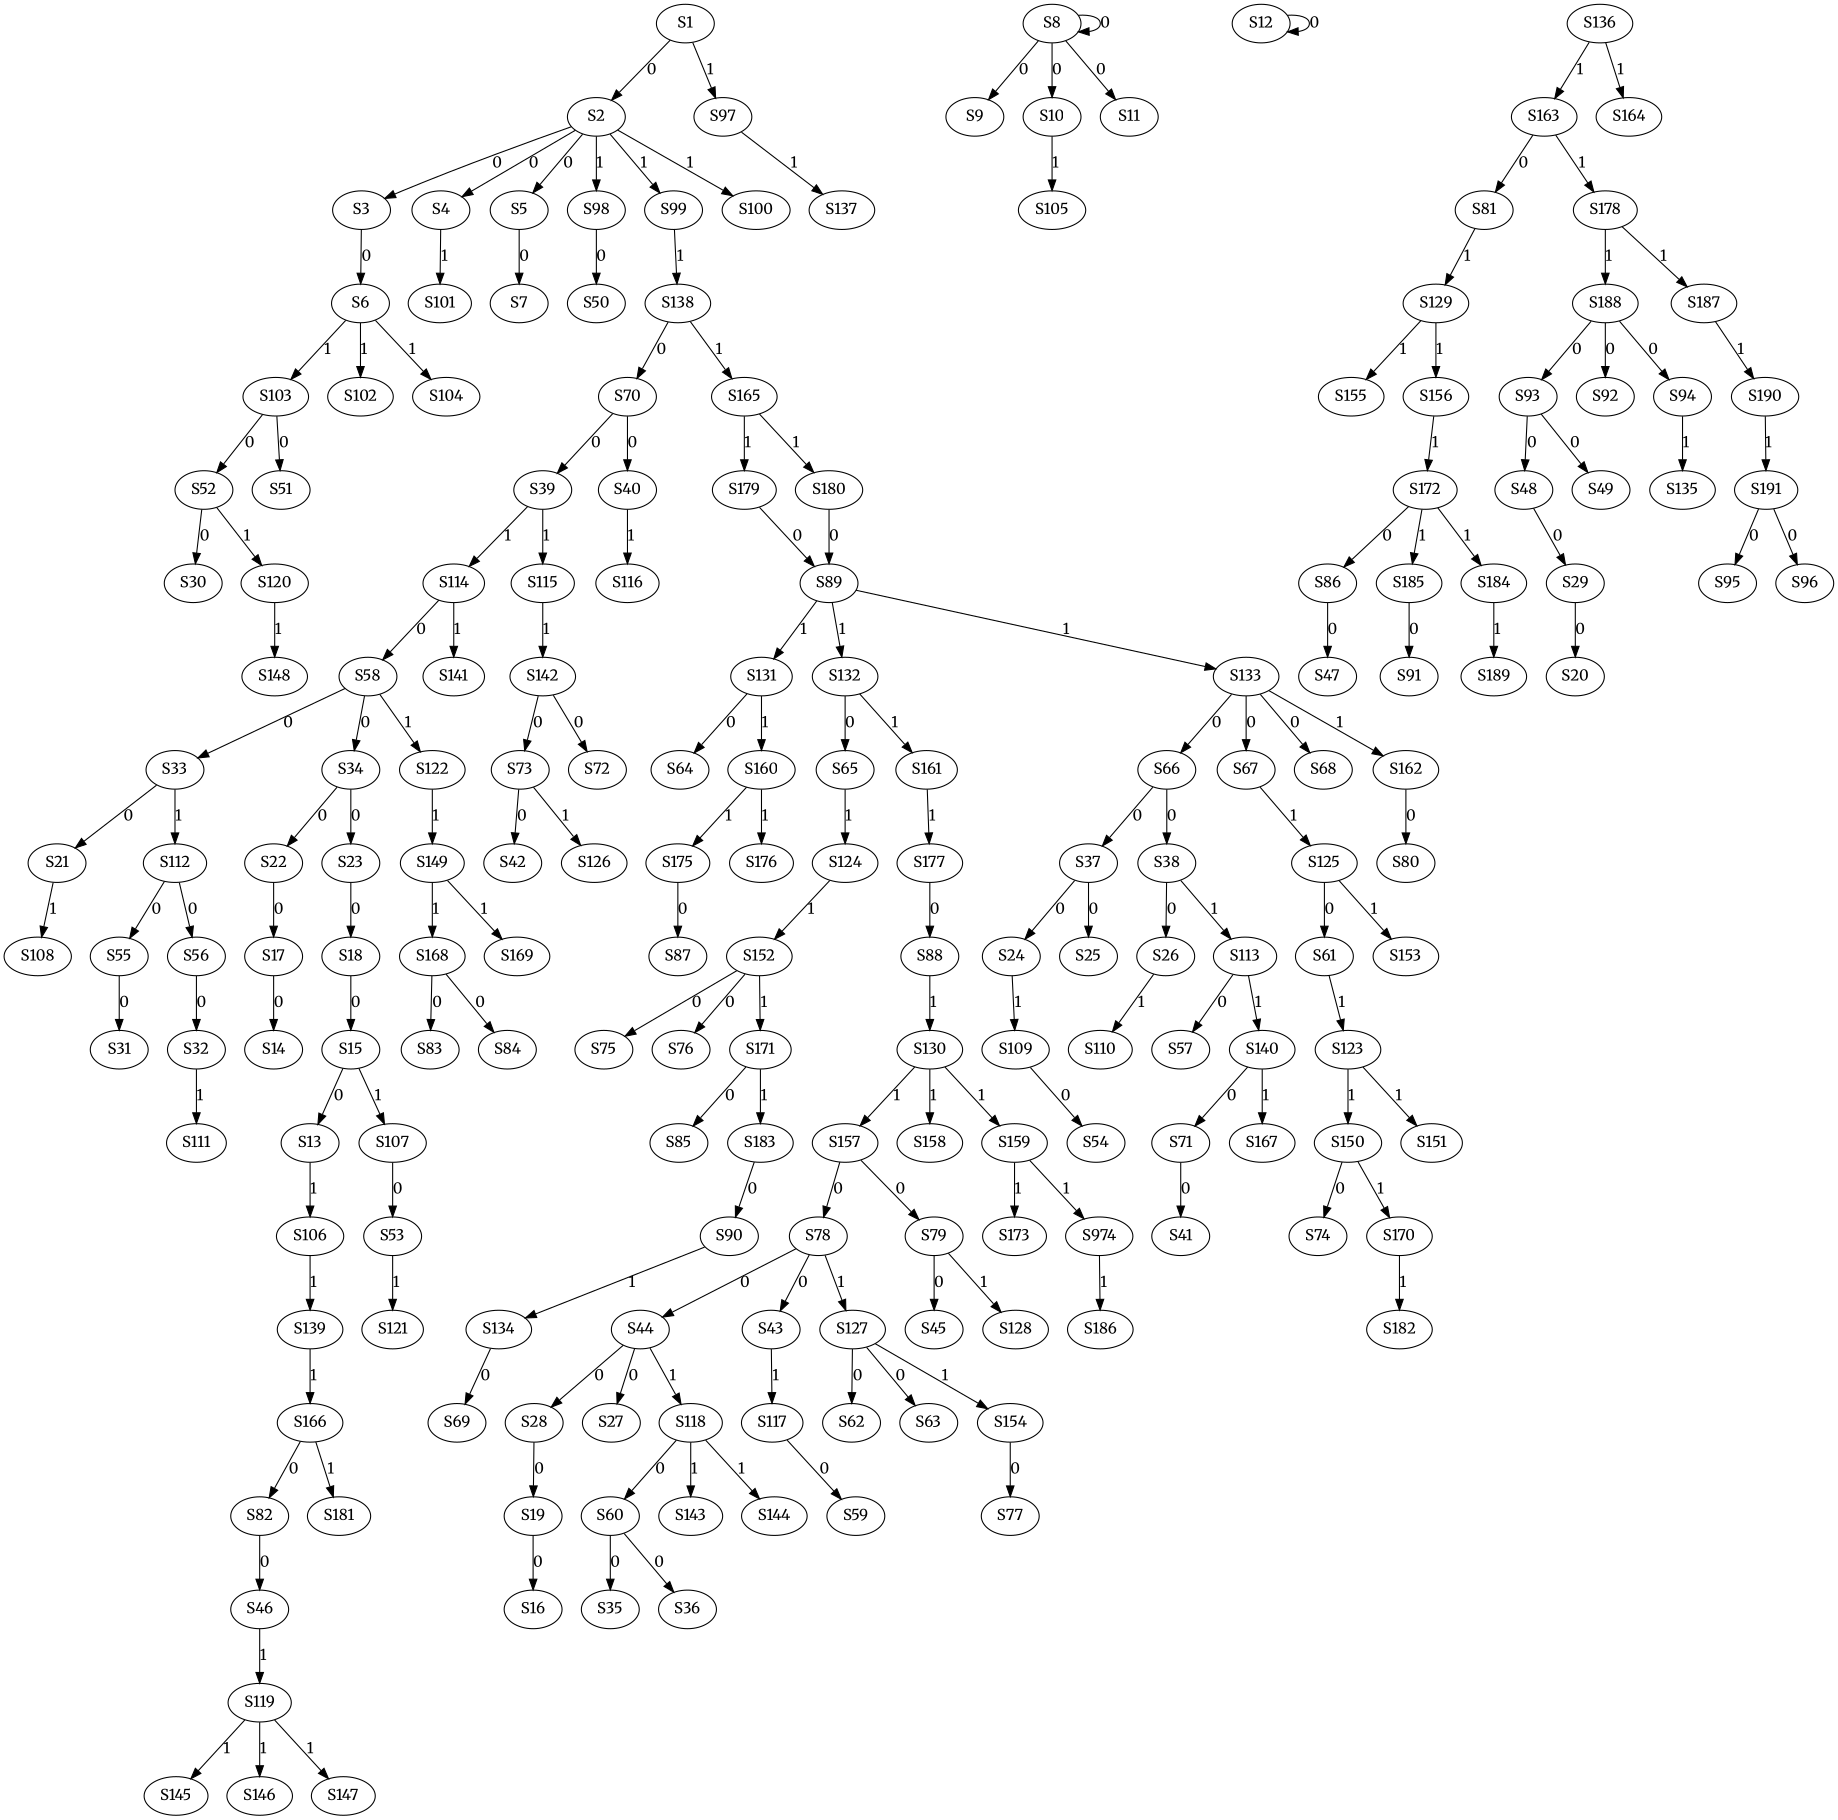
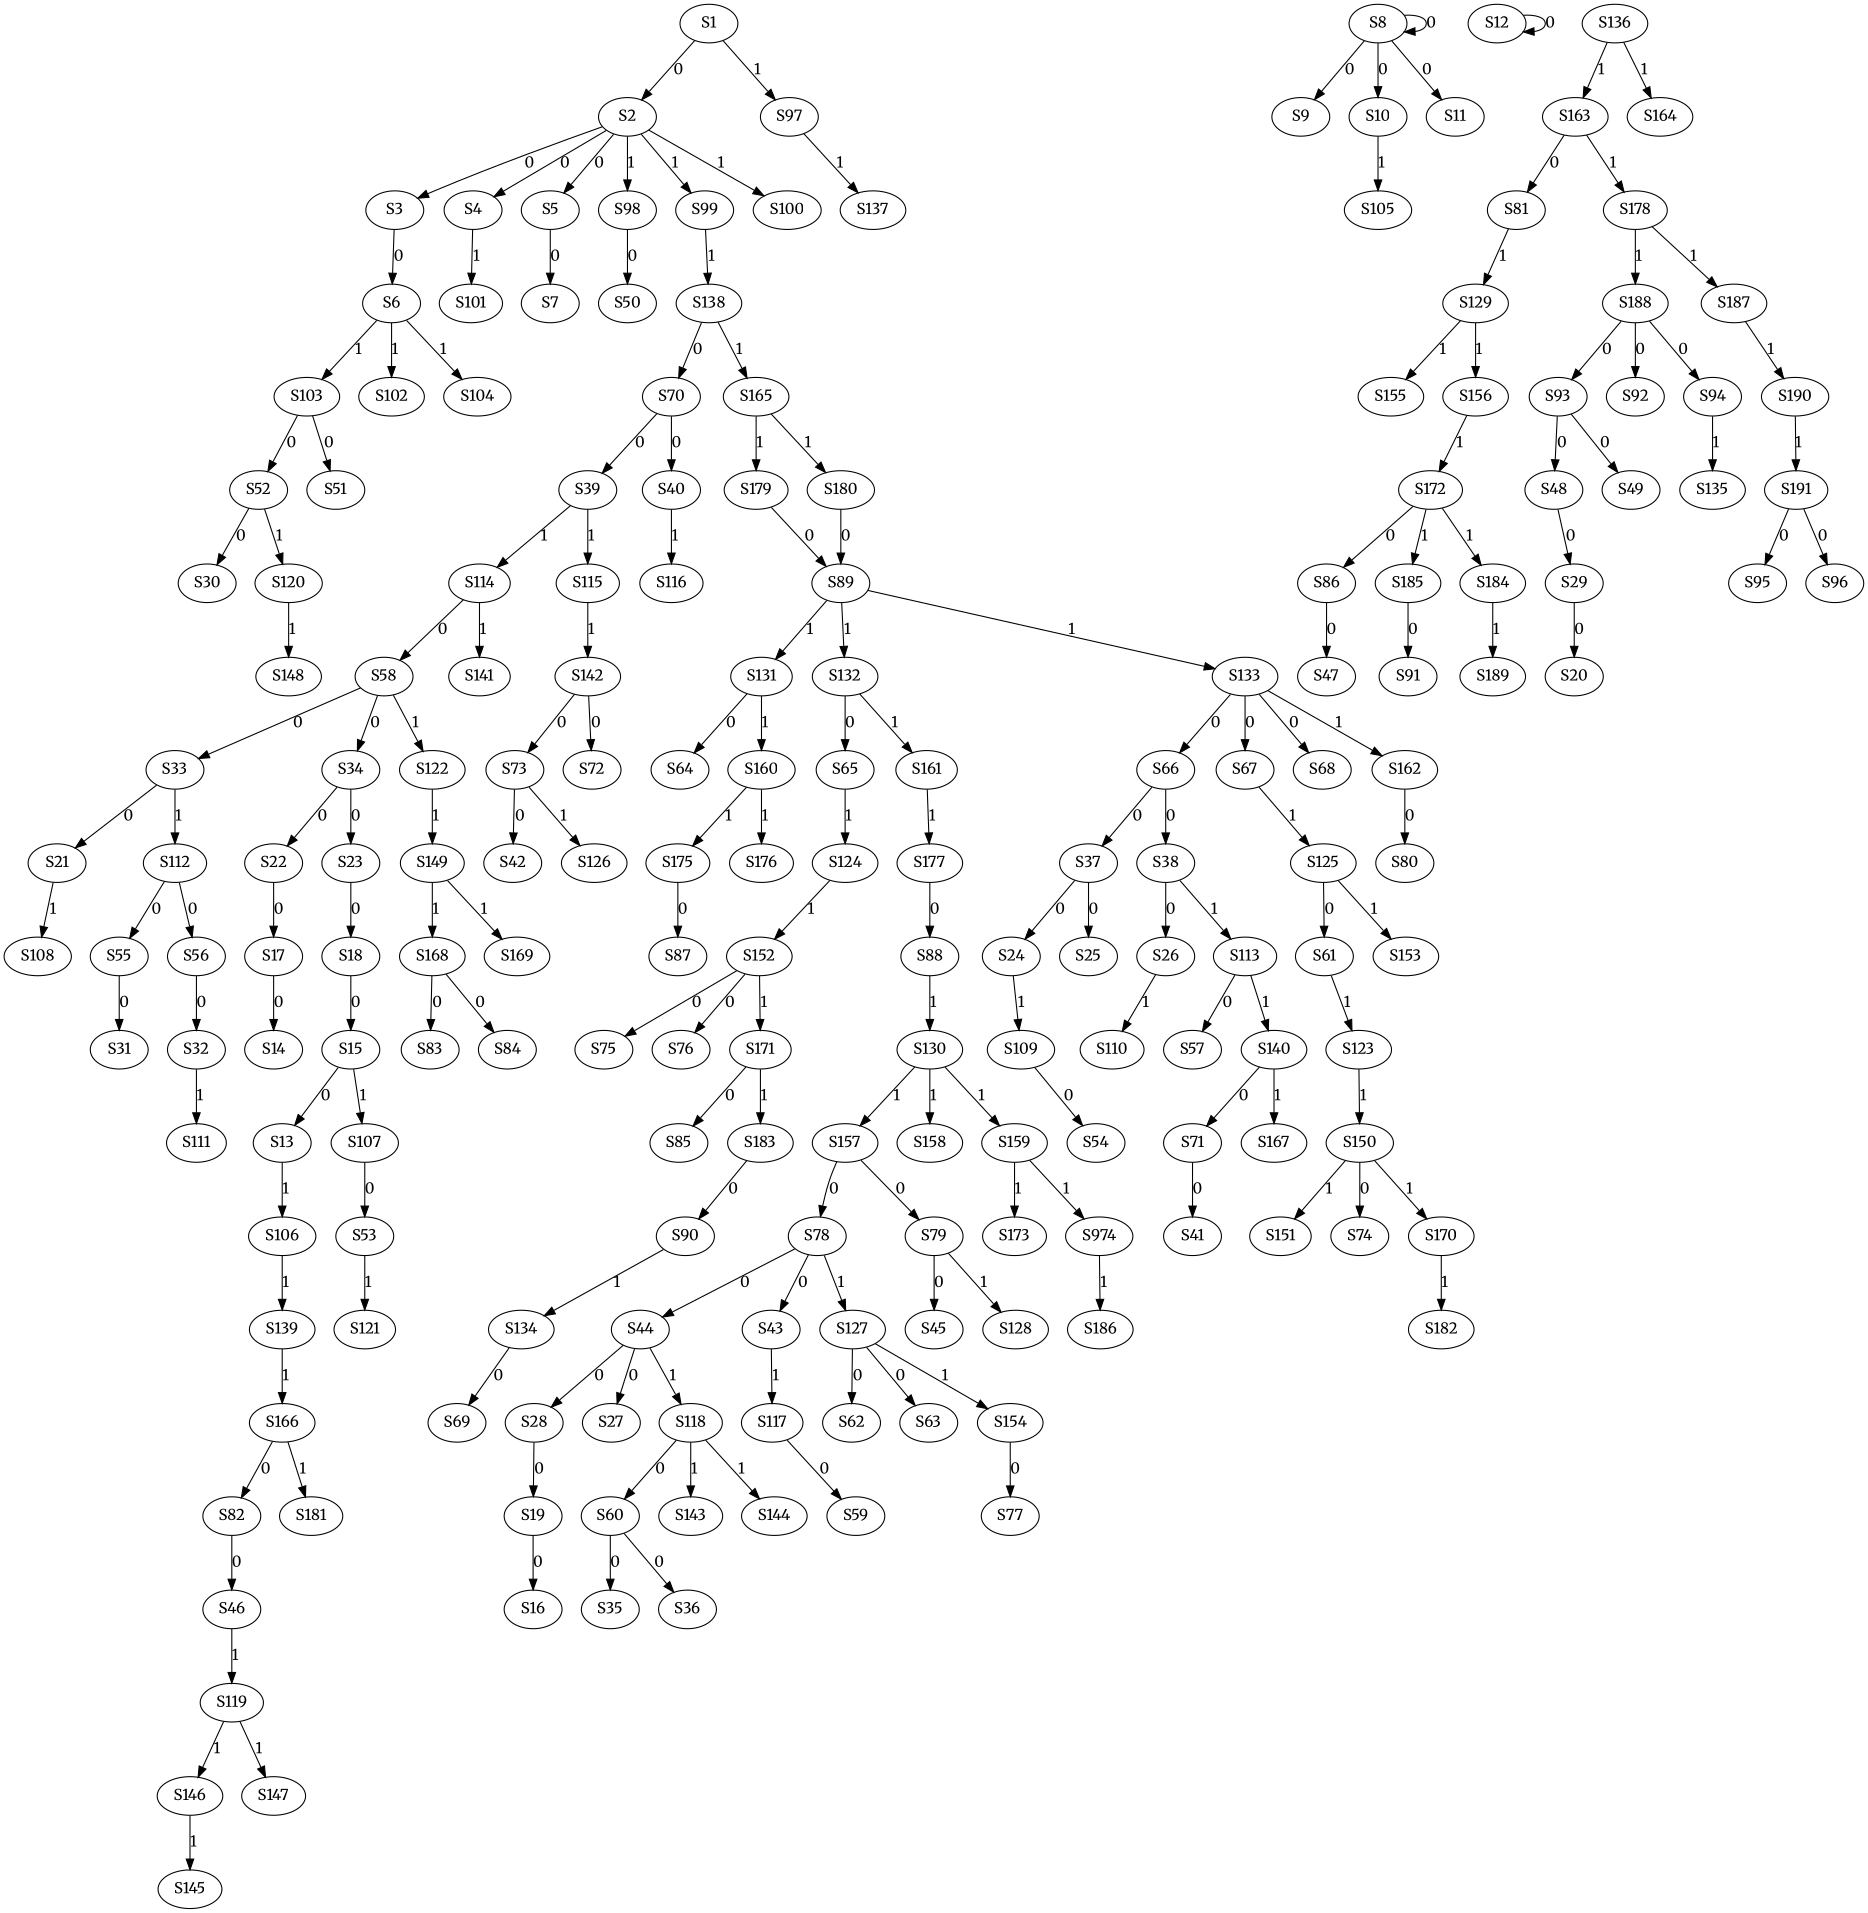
edge "S123" -> "S151": now "S150" -> "S151"
edge "S119" -> "S145": now "S146" -> "S145"
